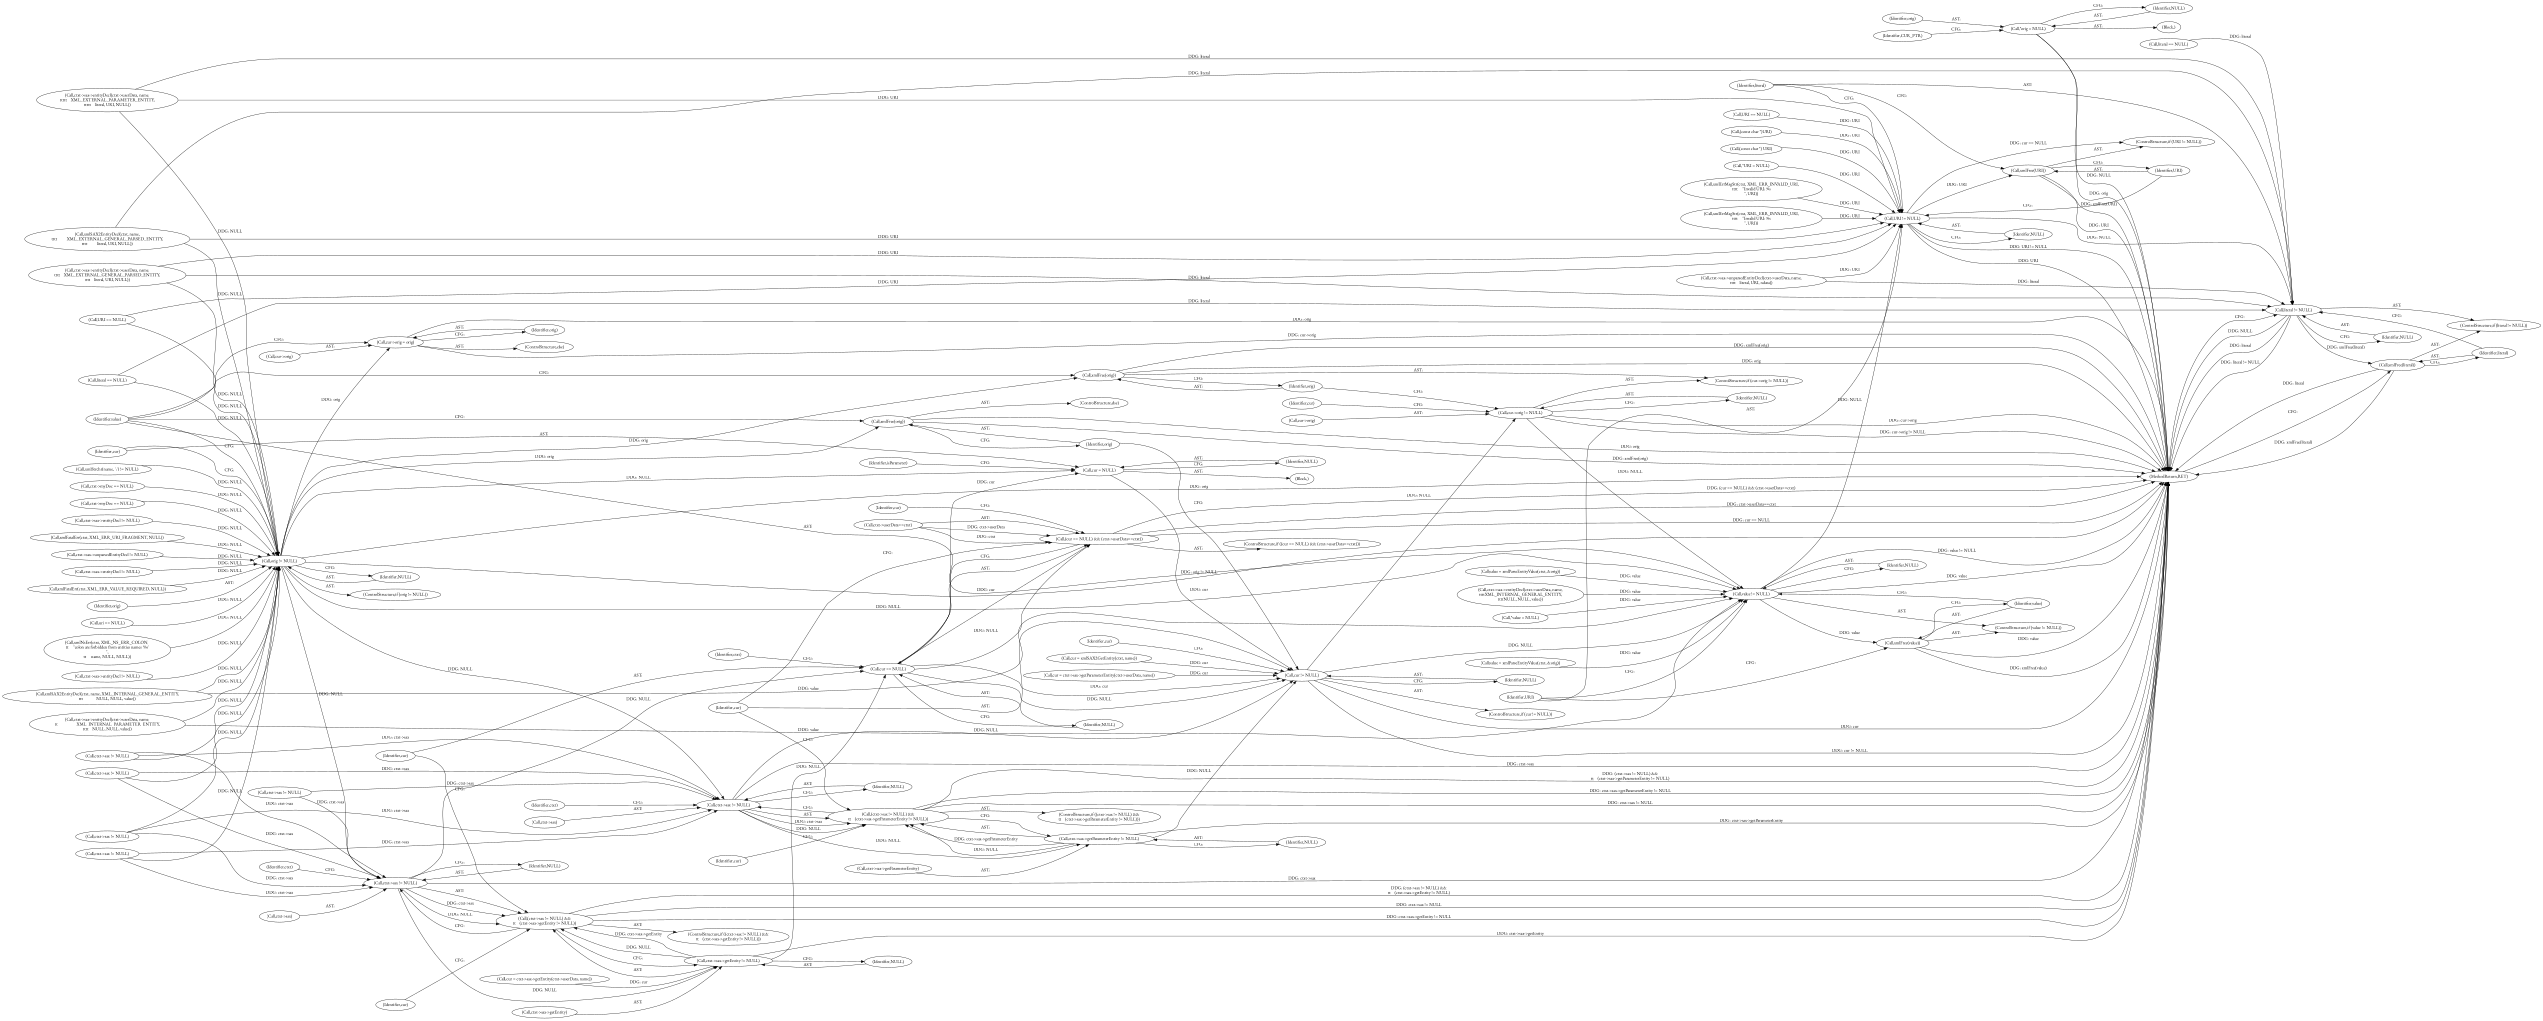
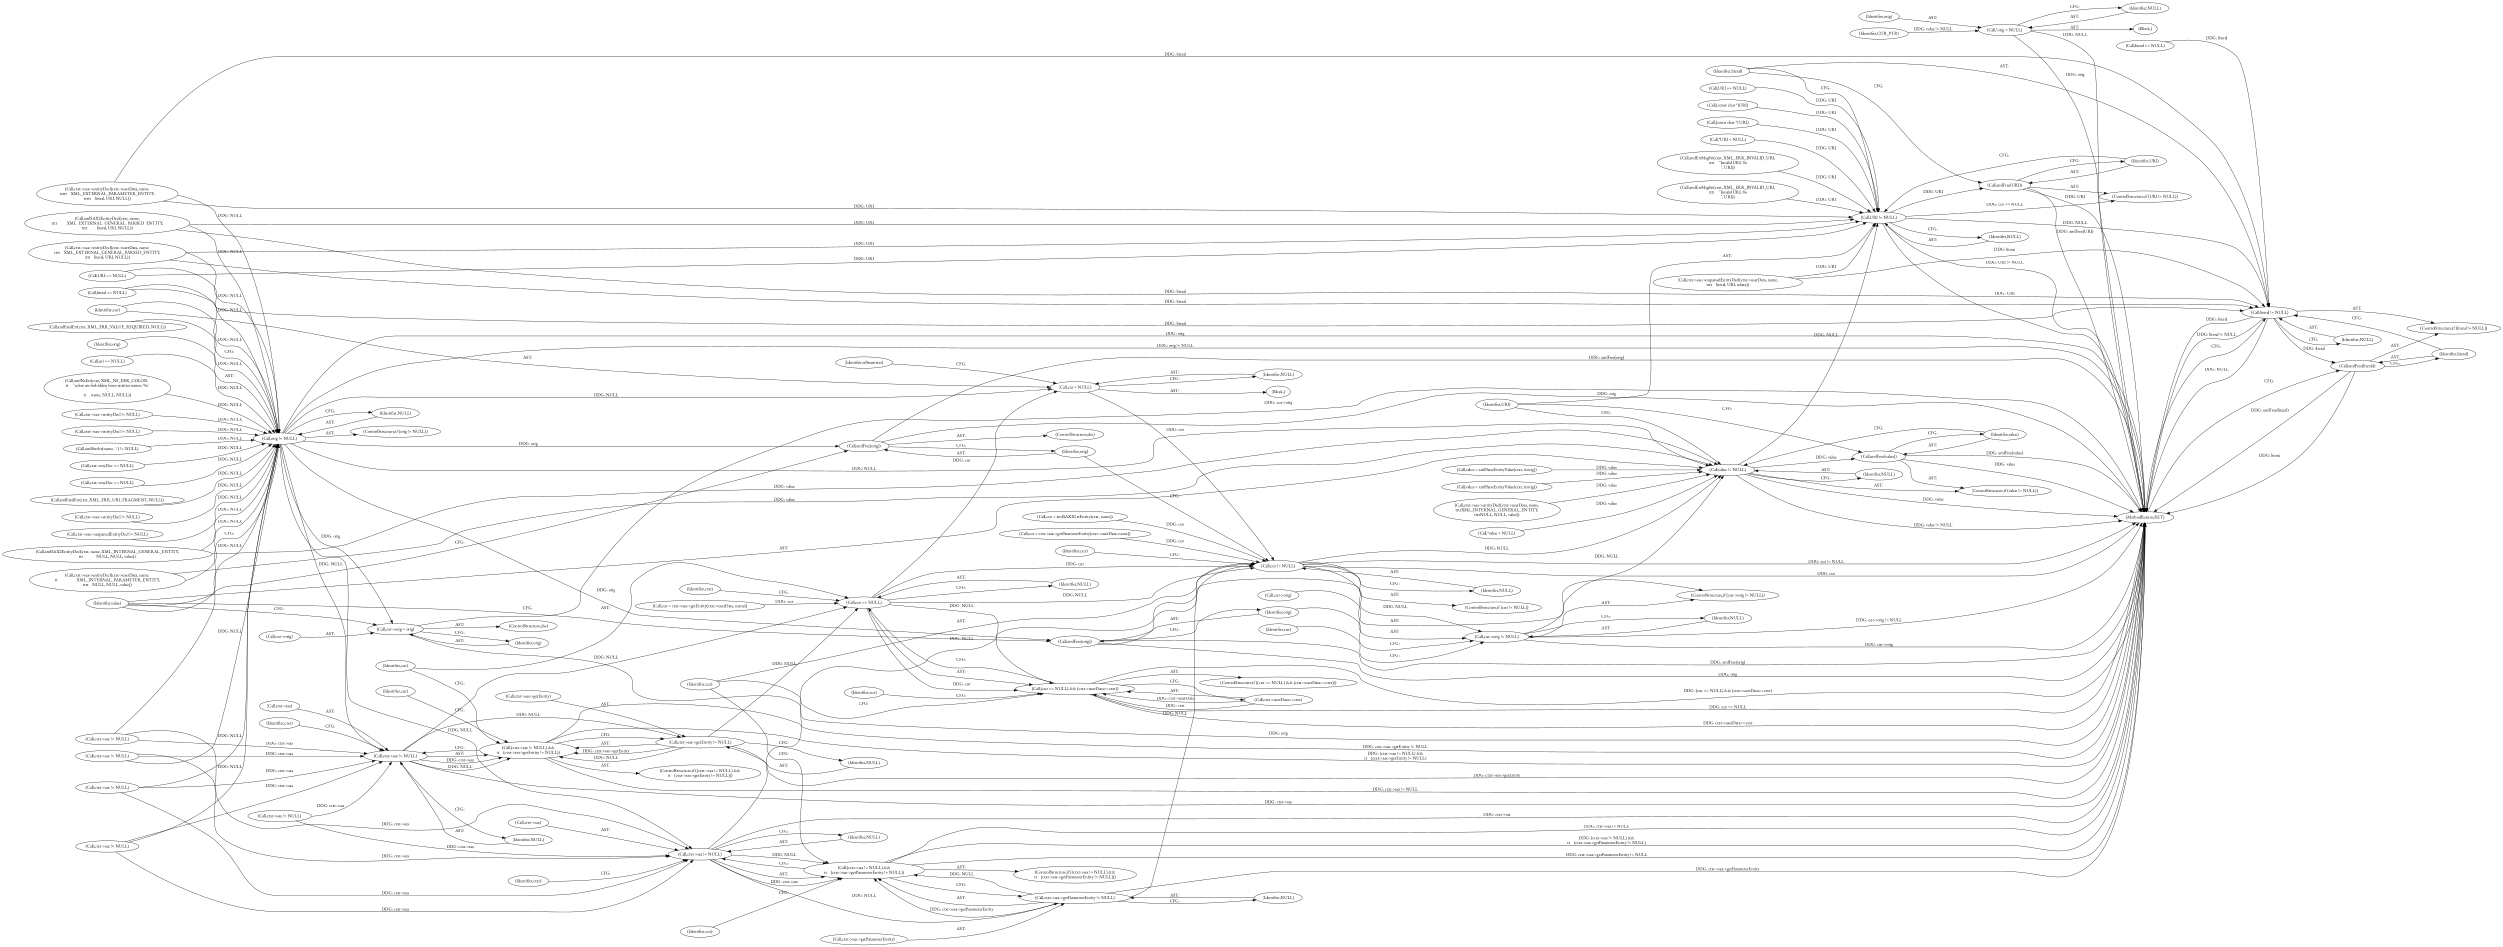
edge "(Identifier,CUR_PTR)" -> "(Call,*orig = NULL)": label "CFG: " -> "DDG: value != NULL"
edge "(Call,literal != NULL)" -> "(Call,xmlFree(literal))": label "DDG: xmlFree(literal)" -> "DDG: literal"
edge "(Call,(cur == NULL) && (ctxt->userData==ctxt))" -> "(Call,ctxt->userData==ctxt)": added, label "CFG:"
edge "(Call,cur = ctxt->sax->getEntity(ctxt->userData, name))" -> "(Call,ctxt->sax->getEntity != NULL)": now "(Call,cur = ctxt->sax->getEntity(ctxt->userData, name))" -> "(Call,cur == NULL)"
